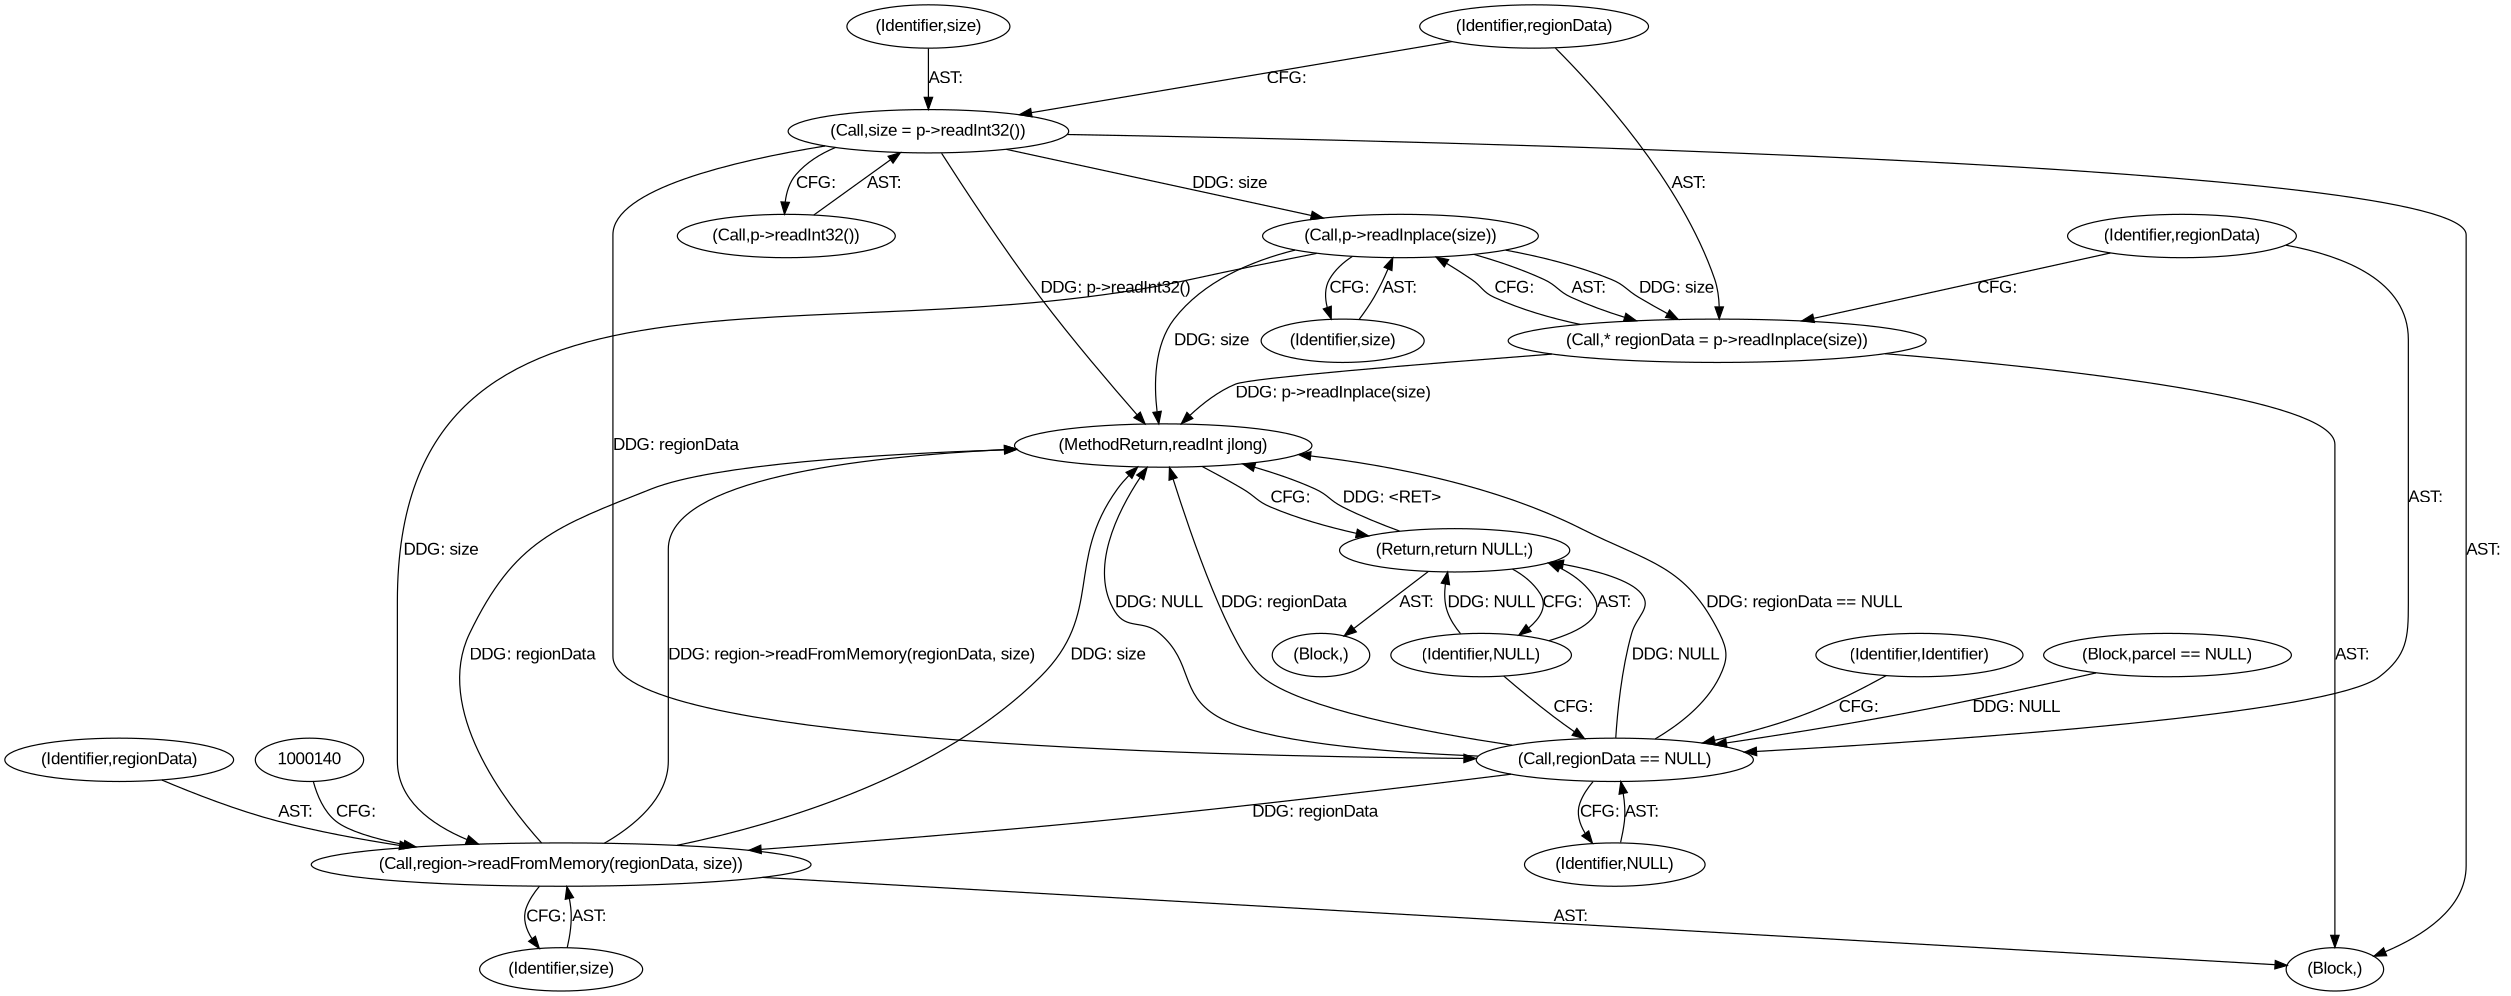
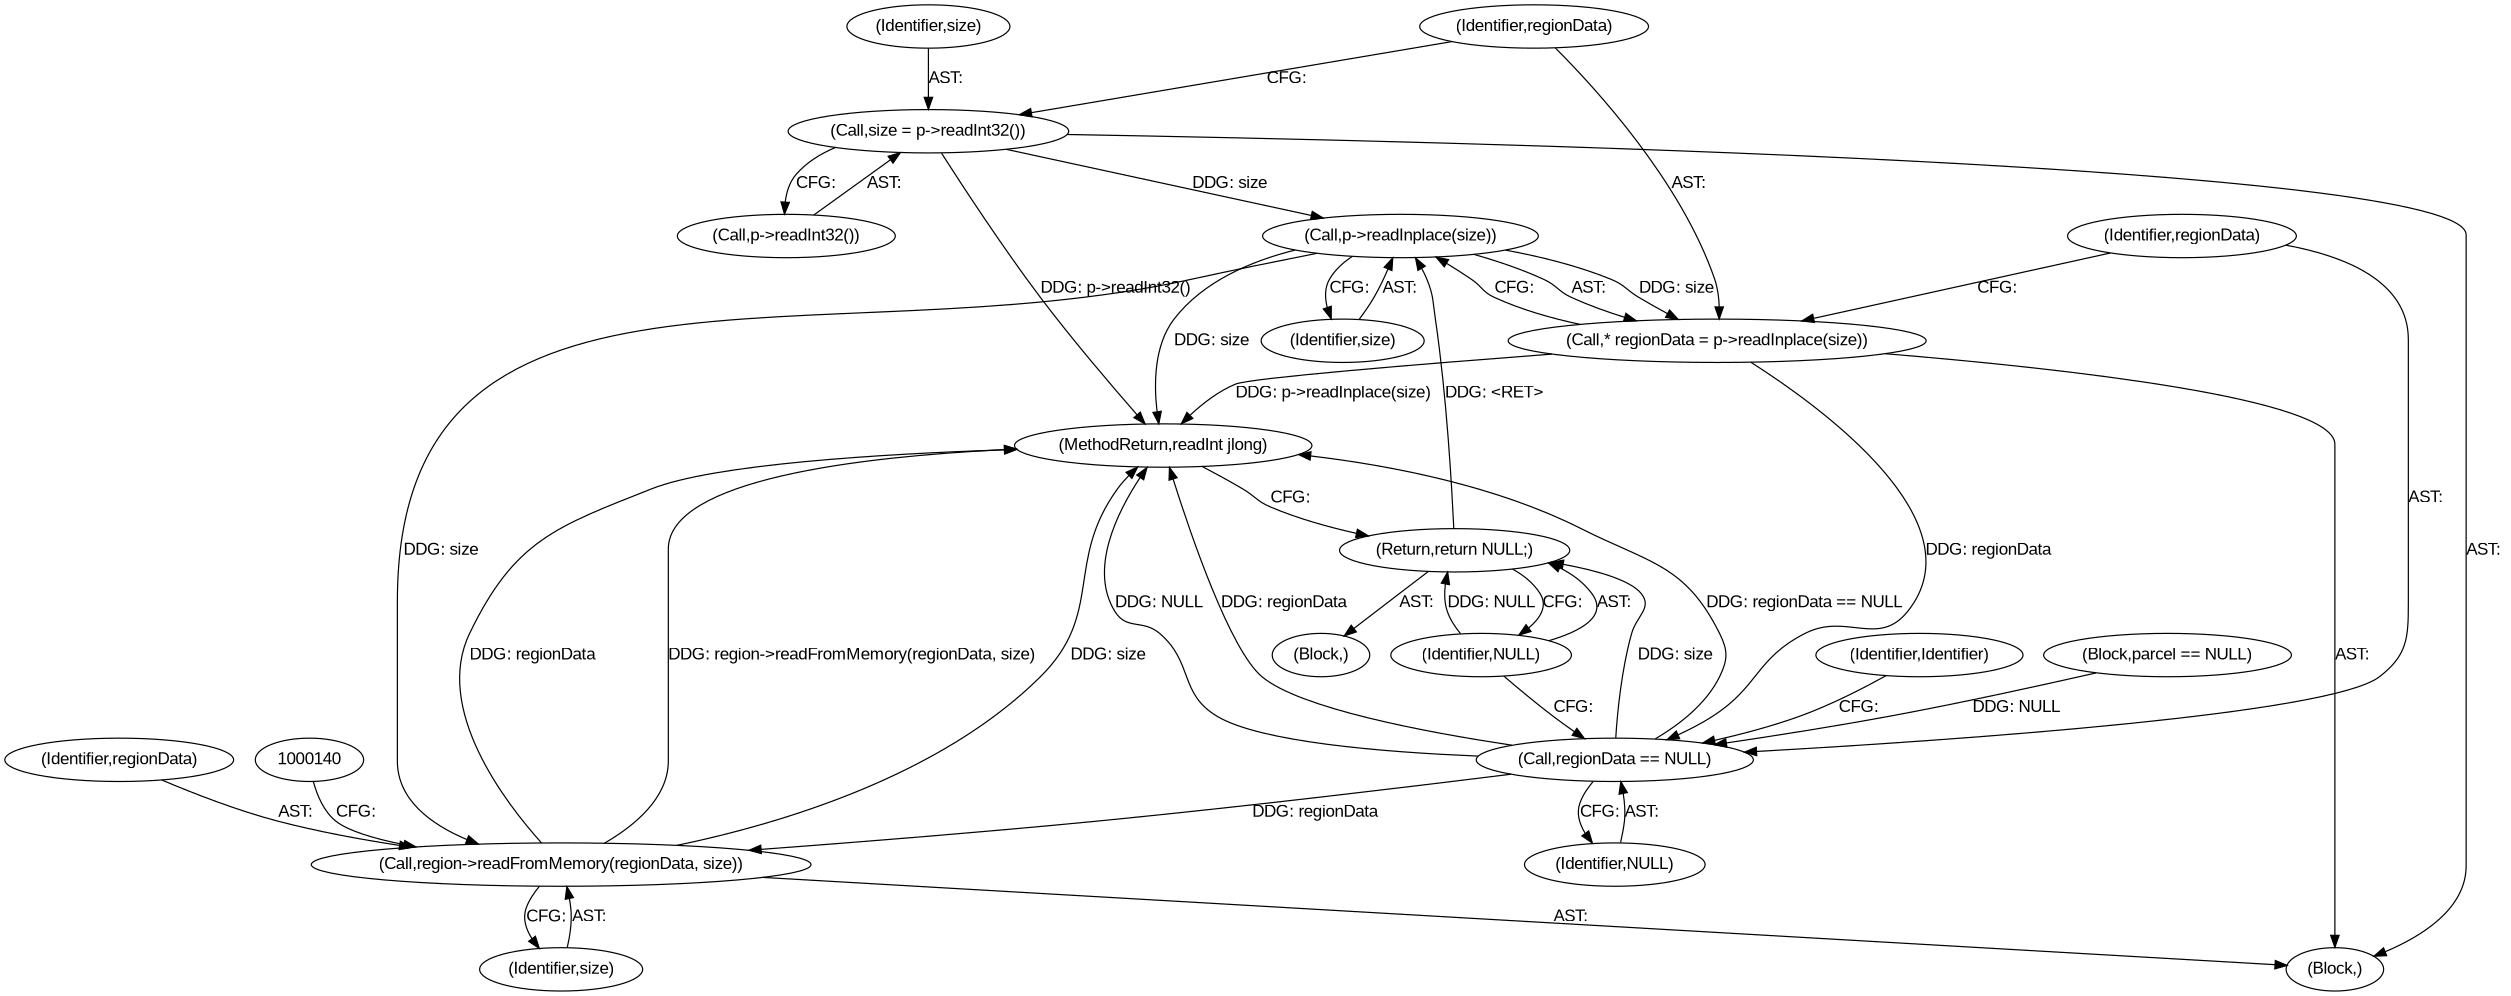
edge "(Return,return NULL;)" -> "(MethodReturn,readInt jlong)": now "(Return,return NULL;)" -> "(Call,p->readInplace(size))"
edge "(Call,regionData == NULL)" -> "(Return,return NULL;)": label "DDG: NULL" -> "DDG: size"
edge "(Call,size = p->readInt32())" -> "(Call,regionData == NULL)": now "(Call,* regionData = p->readInplace(size))" -> "(Call,regionData == NULL)"
